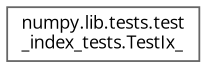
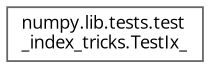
node "numpy.lib.tests.test _index_tests.TestIx_": label "numpy.lib.tests.test _index_tests.TestIx_" -> "numpy.lib.tests.test _index_tricks.TestIx_"
